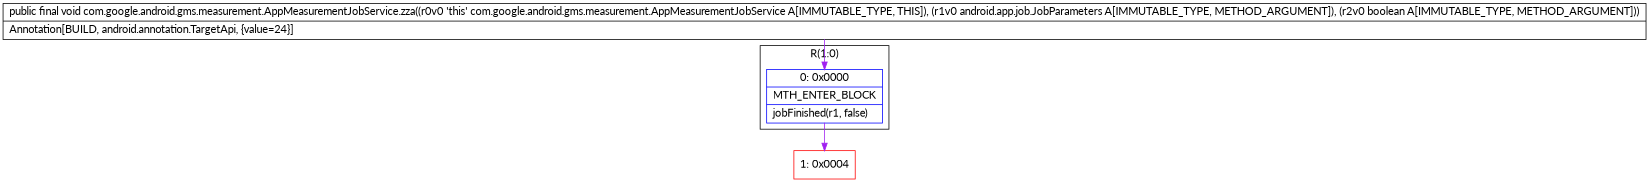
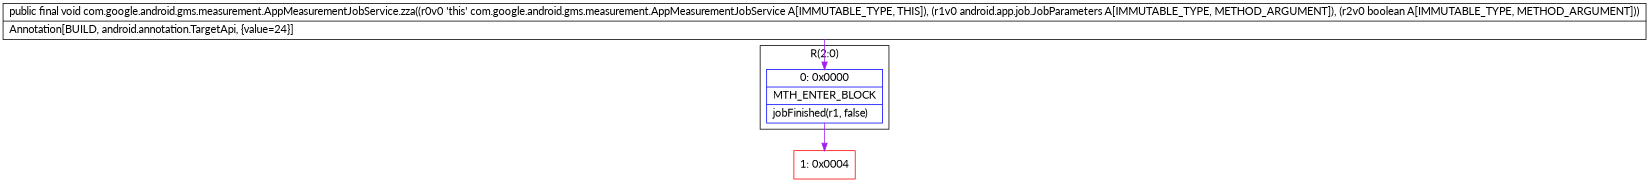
cluster "R(1:0)": label "R(1:0)" -> "R(2:0)"
